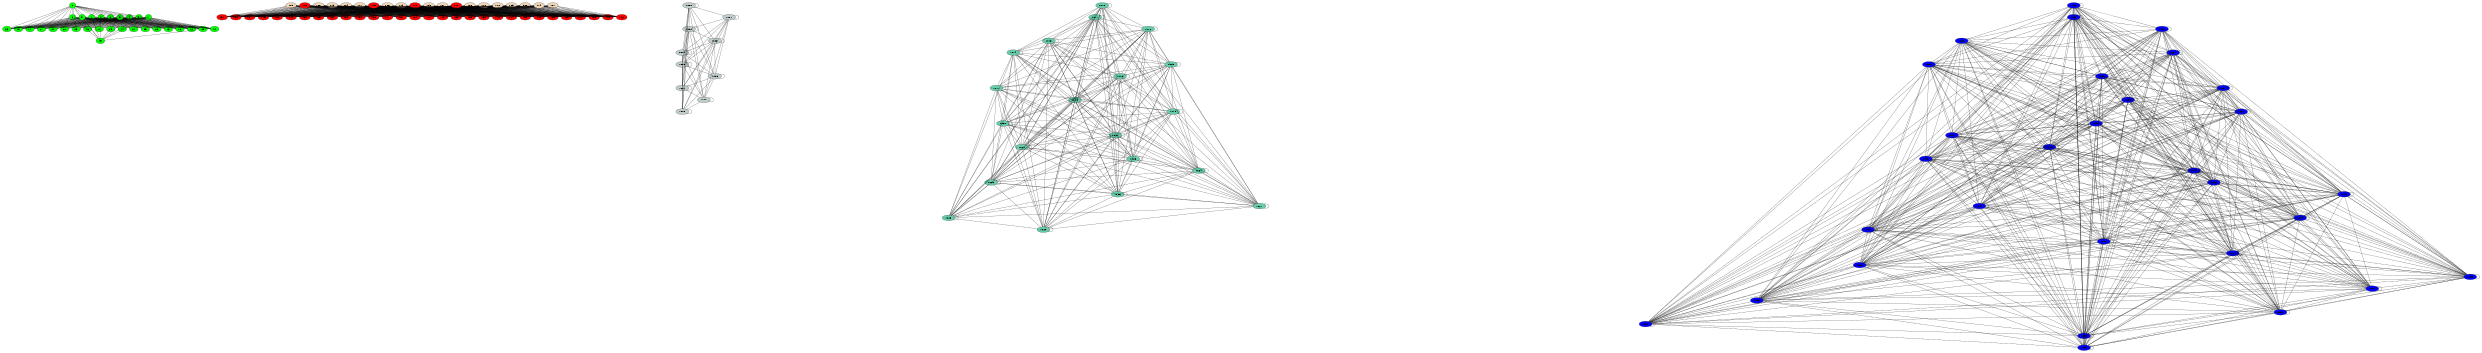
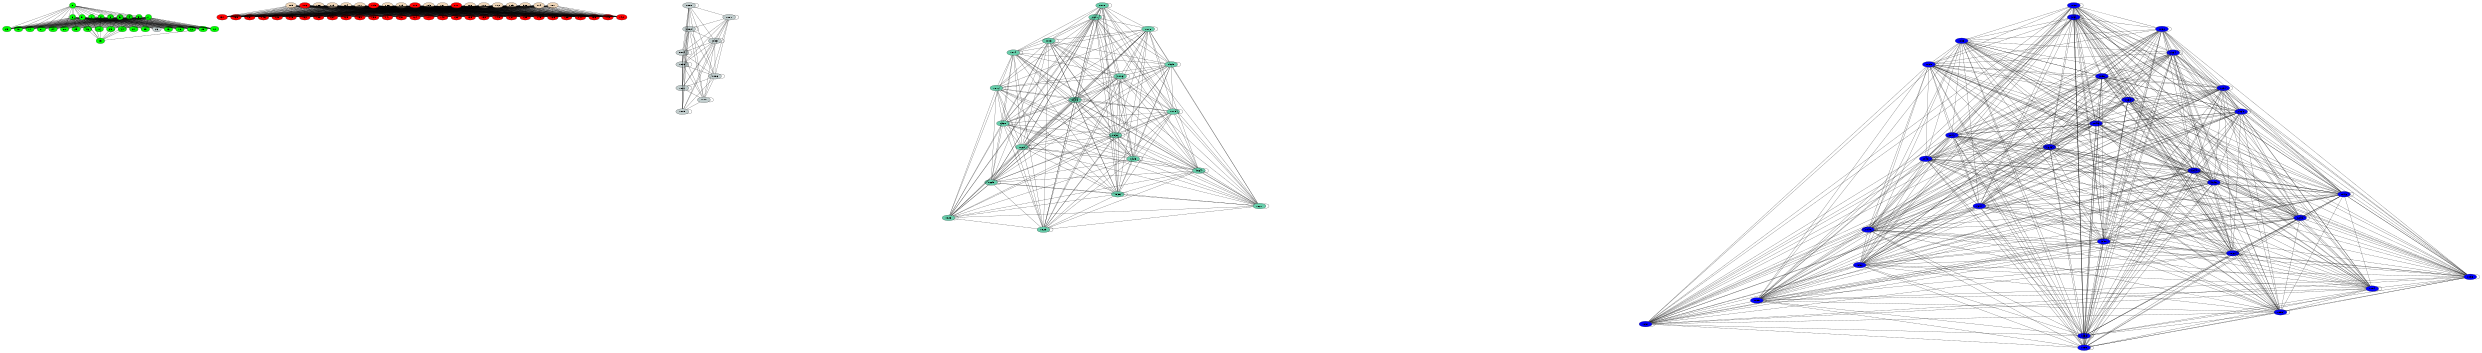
edge "8" -- "29": now "8" -- "1"
node "26": fillcolor green -> azure3
edge "1015" -- "1024": removed
